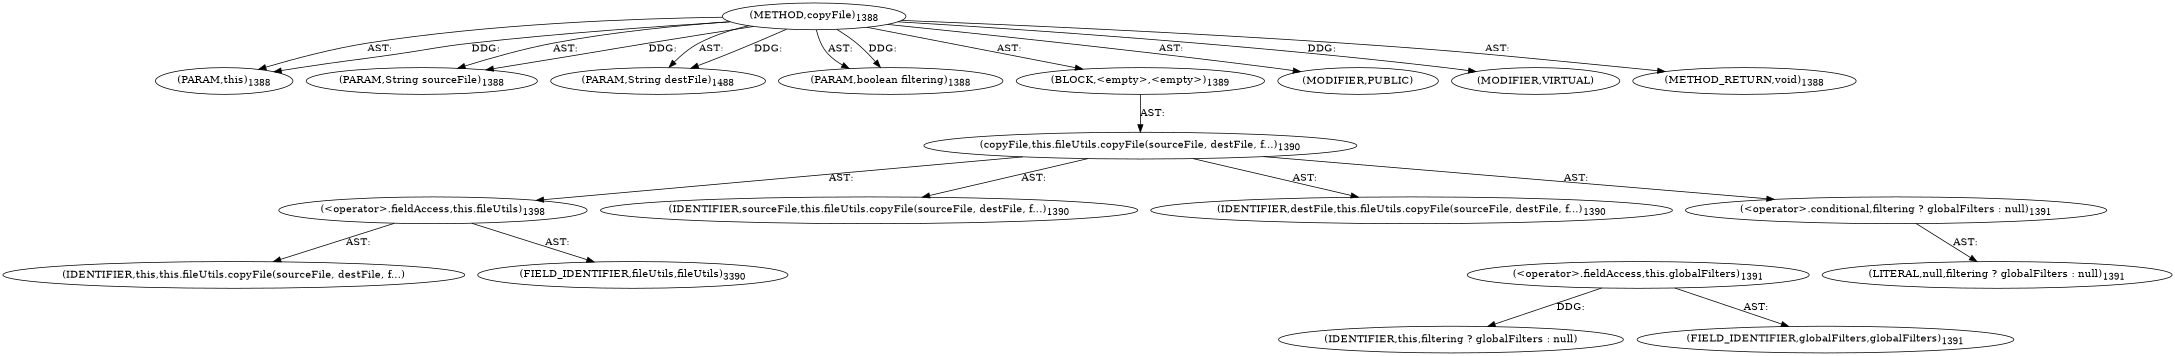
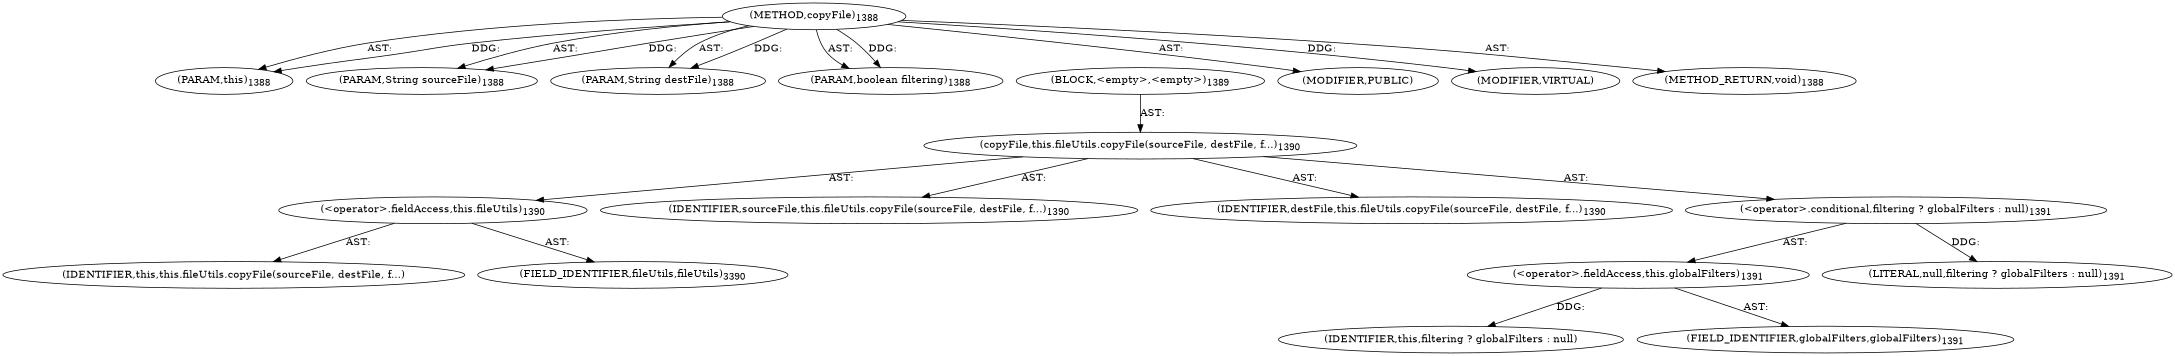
edge "(METHOD,copyFile)" -> "(BLOCK,<empty>,<empty>)": removed, label "AST:"
node "(PARAM,String destFile)": text "1488" -> "1388"
node "(<operator>.fieldAccess,this.fileUtils)": text "1398" -> "1390"
edge "(<operator>.conditional,filtering ? globalFilters : null)" -> "(<operator>.fieldAccess,this.globalFilters)": added, label "AST:"
edge "(<operator>.conditional,filtering ? globalFilters : null)" -> "(LITERAL,null,filtering ? globalFilters : null)": label "AST: " -> "DDG: "
